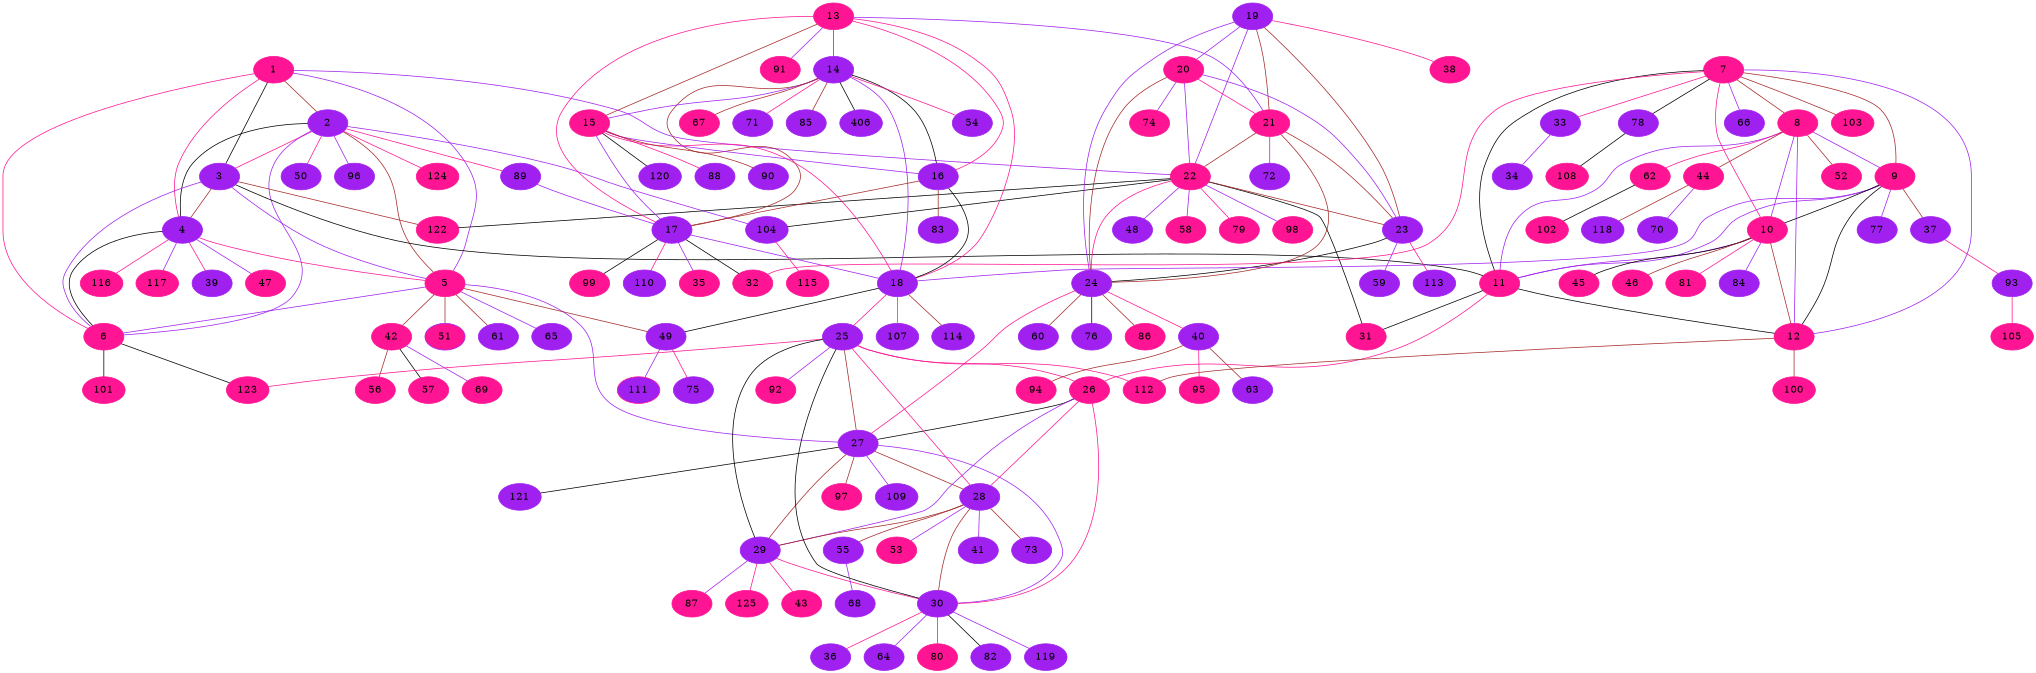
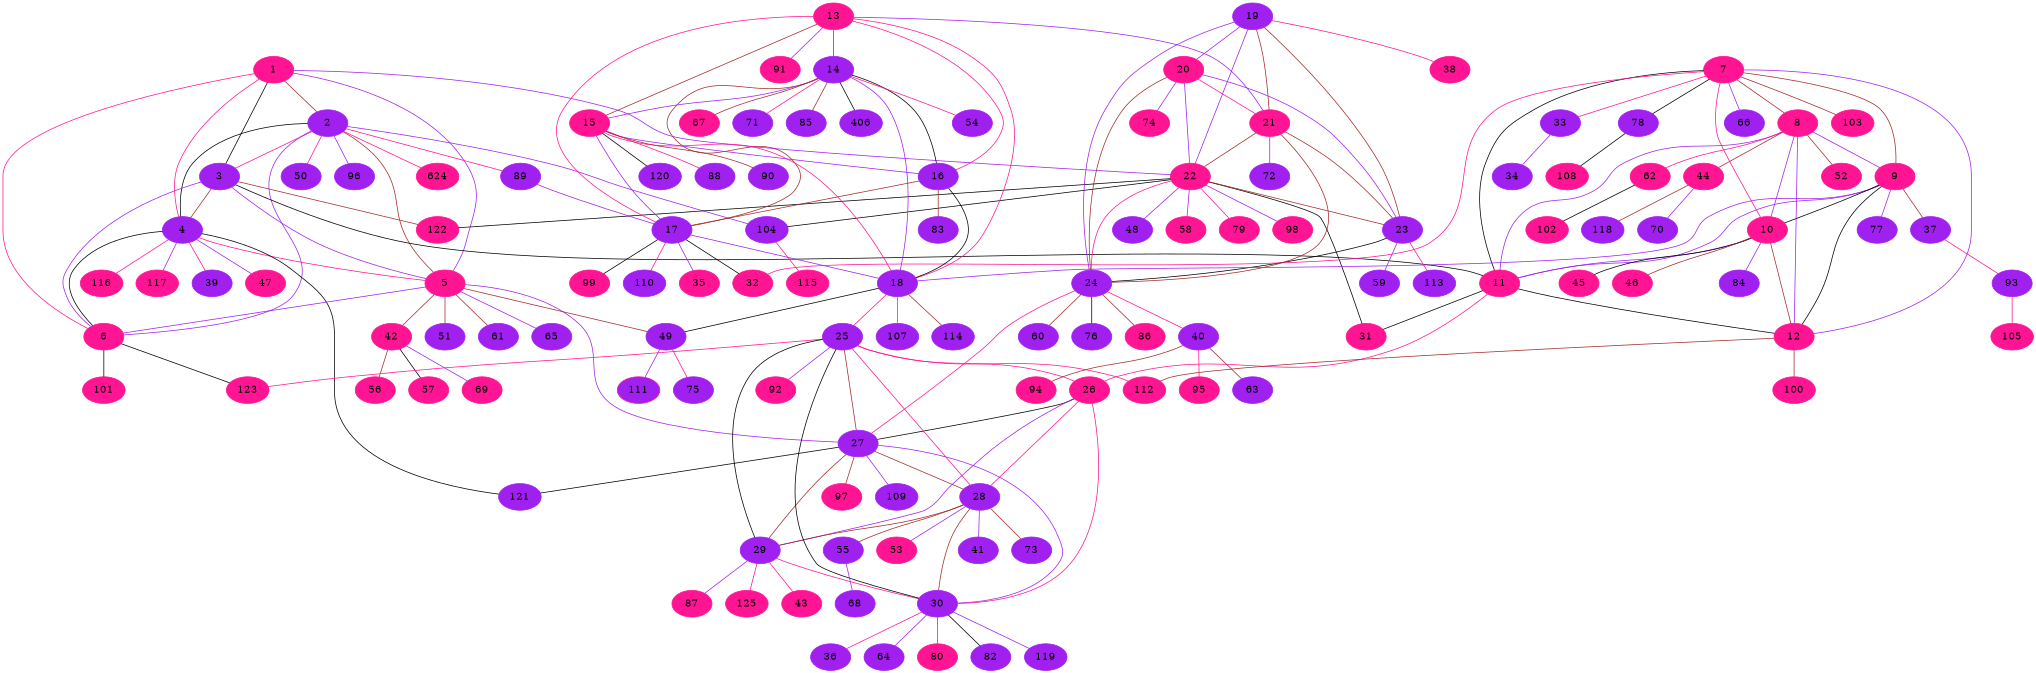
node "124": label "124" -> "624"
node "81": removed
node "51": fillcolor deeppink -> purple
edge "4" -- "121": added
